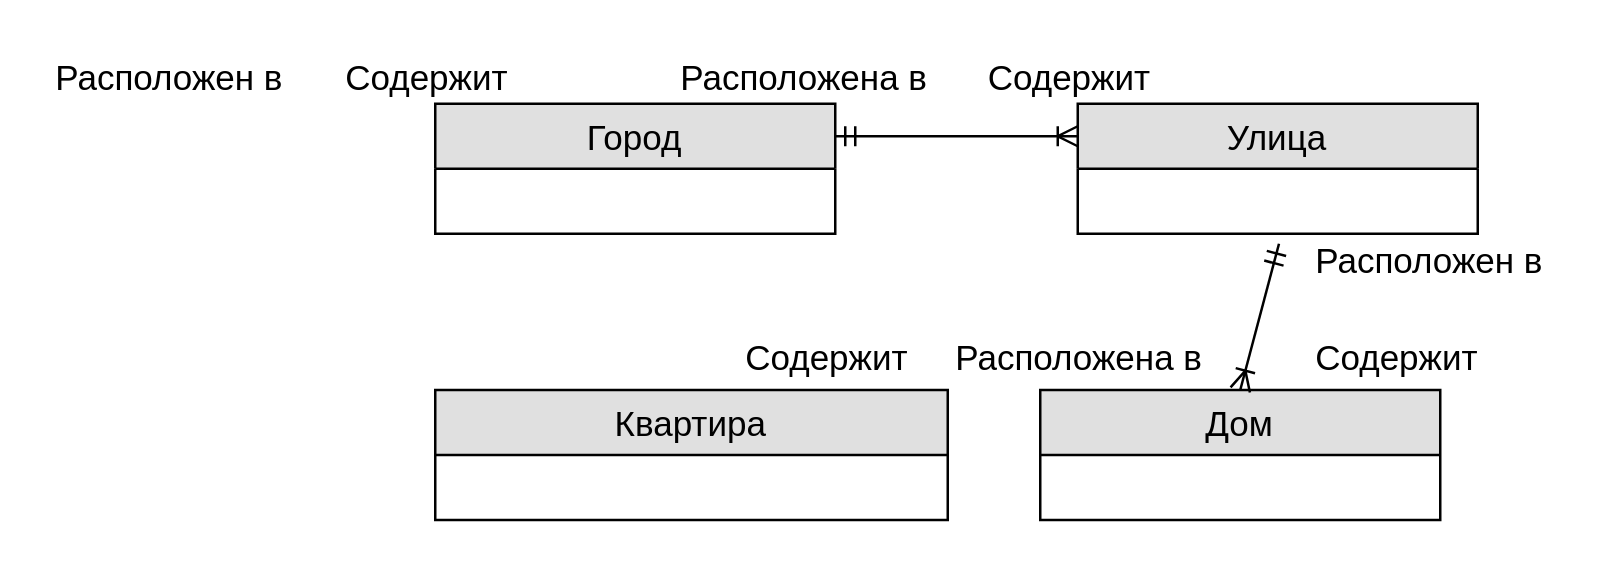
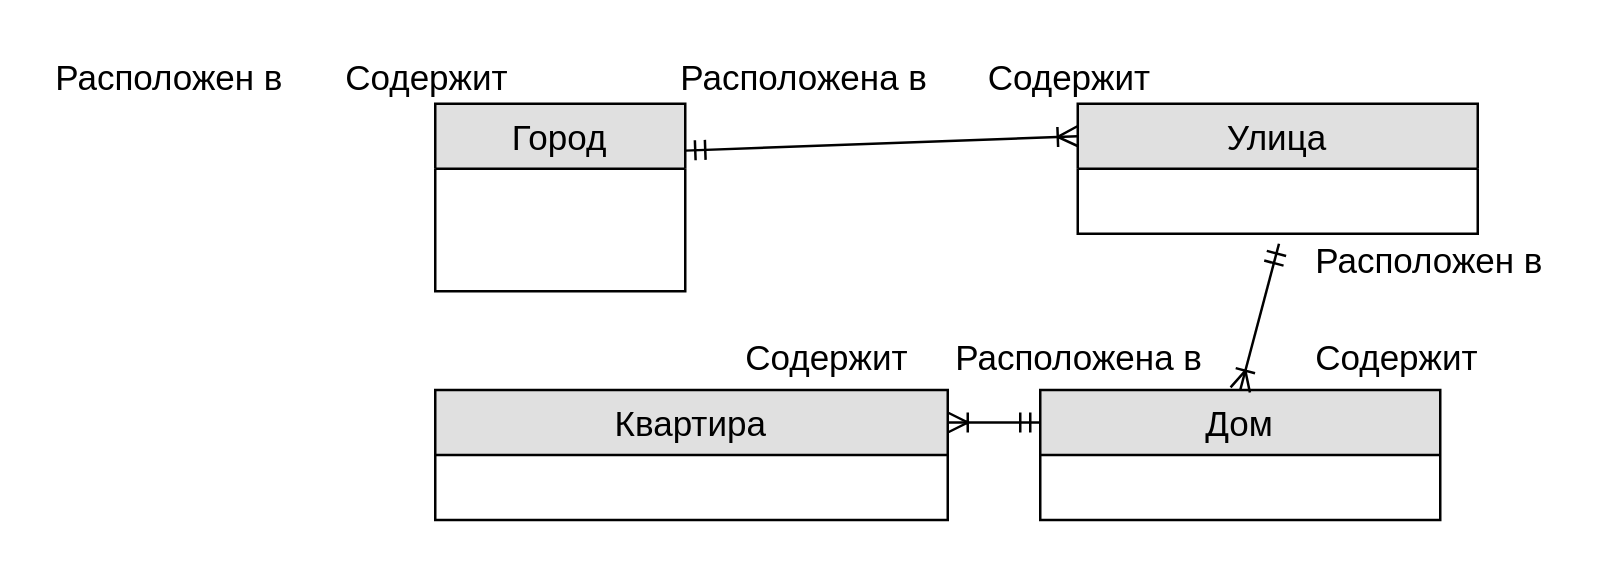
node "Город": size 400x130 -> 250x188
edge "Квартира" -- "Дом": added
